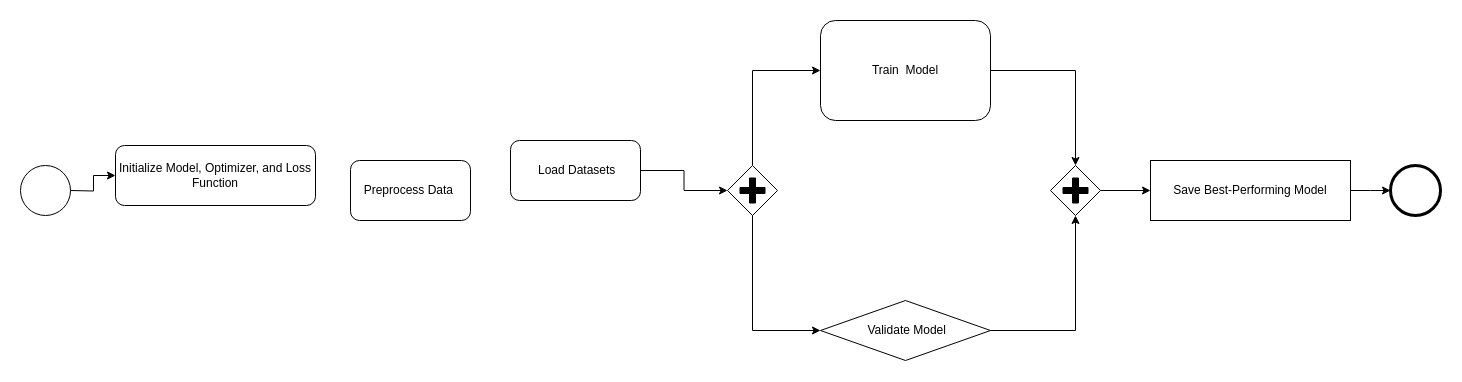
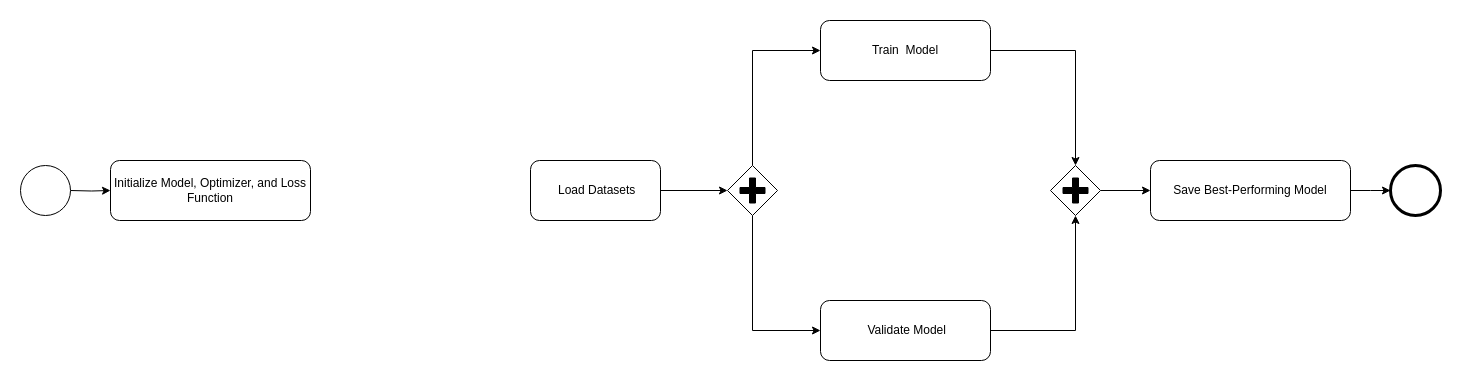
node "Train Model": size 170x100 -> 170x60
node "Load Datasets": moved (576, 171) -> (596, 191)
node "Initialize Model, Optimizer, and Loss Function": moved (216, 176) -> (211, 191)
node "Preprocess Data": removed
node "Save Best-Performing Model": shape rectangle -> rounded rectangle
node "Validate Model": shape diamond -> rounded rectangle
